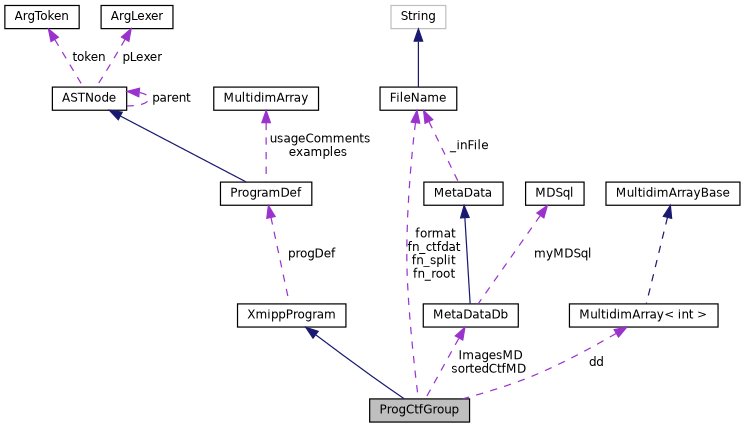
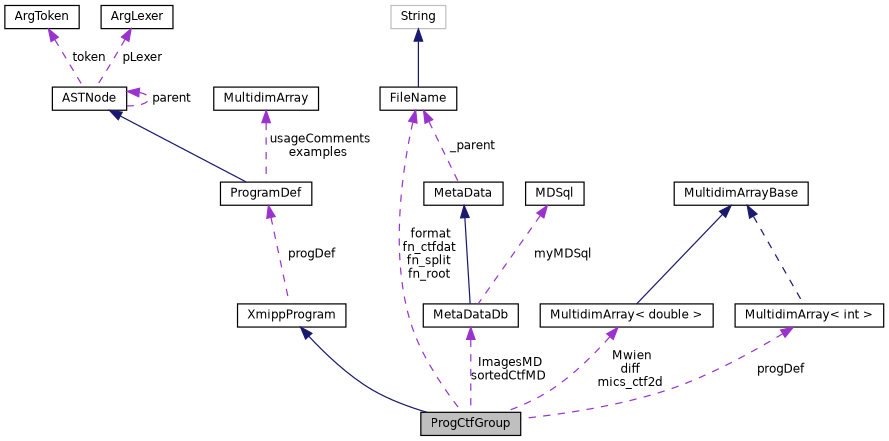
edge "MetaData" -> "FileName": label " _inFile" -> " _parent"
node "MultidimArray< double >": added
edge "ProgCtfGroup" -> "MultidimArray< int >": label " dd" -> " progDef"
